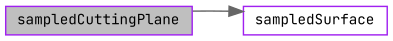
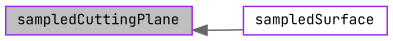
edge "sampledCuttingPlane" -> "sampledSurface": reversed
